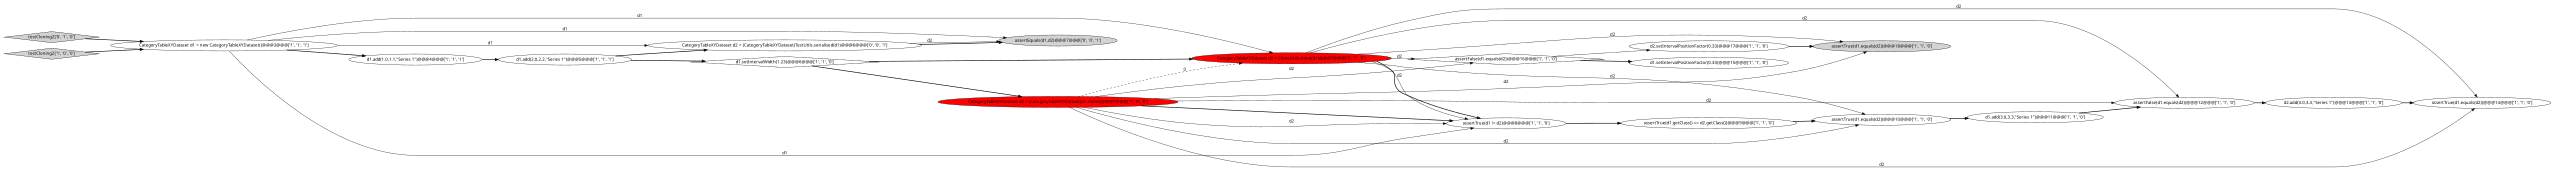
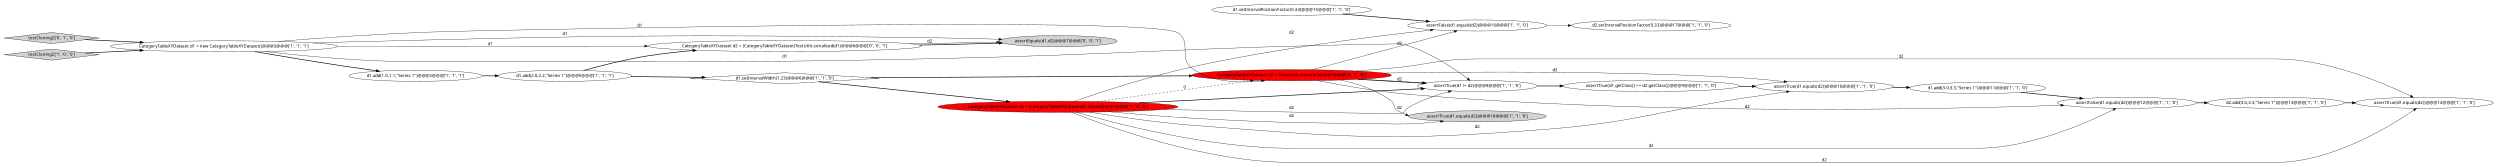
edge "d2.setIntervalPositionFactor(0.33)@@@17@@@['1', '1', '0']" -> "assertTrue(d1.equals(d2))@@@18@@@['1', '1', '0']": removed
node "assertFalse(d1.equals(d2))@@@16@@@['1', '1', '0']": shape diamond -> ellipse
edge "assertFalse(d1.equals(d2))@@@16@@@['1', '1', '0']" -> "d1.setIntervalPositionFactor(0.33)@@@15@@@['1', '1', '0']": reversed
